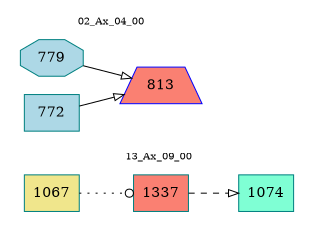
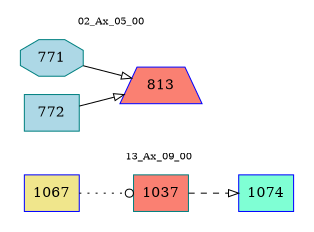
cluster "02_Ax_04_00": label "02_Ax_04_00" -> "02_Ax_05_00"
node "779": label "779" -> "771"
node "1067": color teal -> blue
node "1337": label "1337" -> "1037"
node "1074": color teal -> blue
